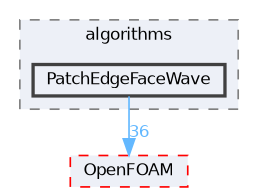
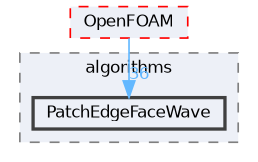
edge "PatchEdgeFaceWave" -> "OpenFOAM": reversed
